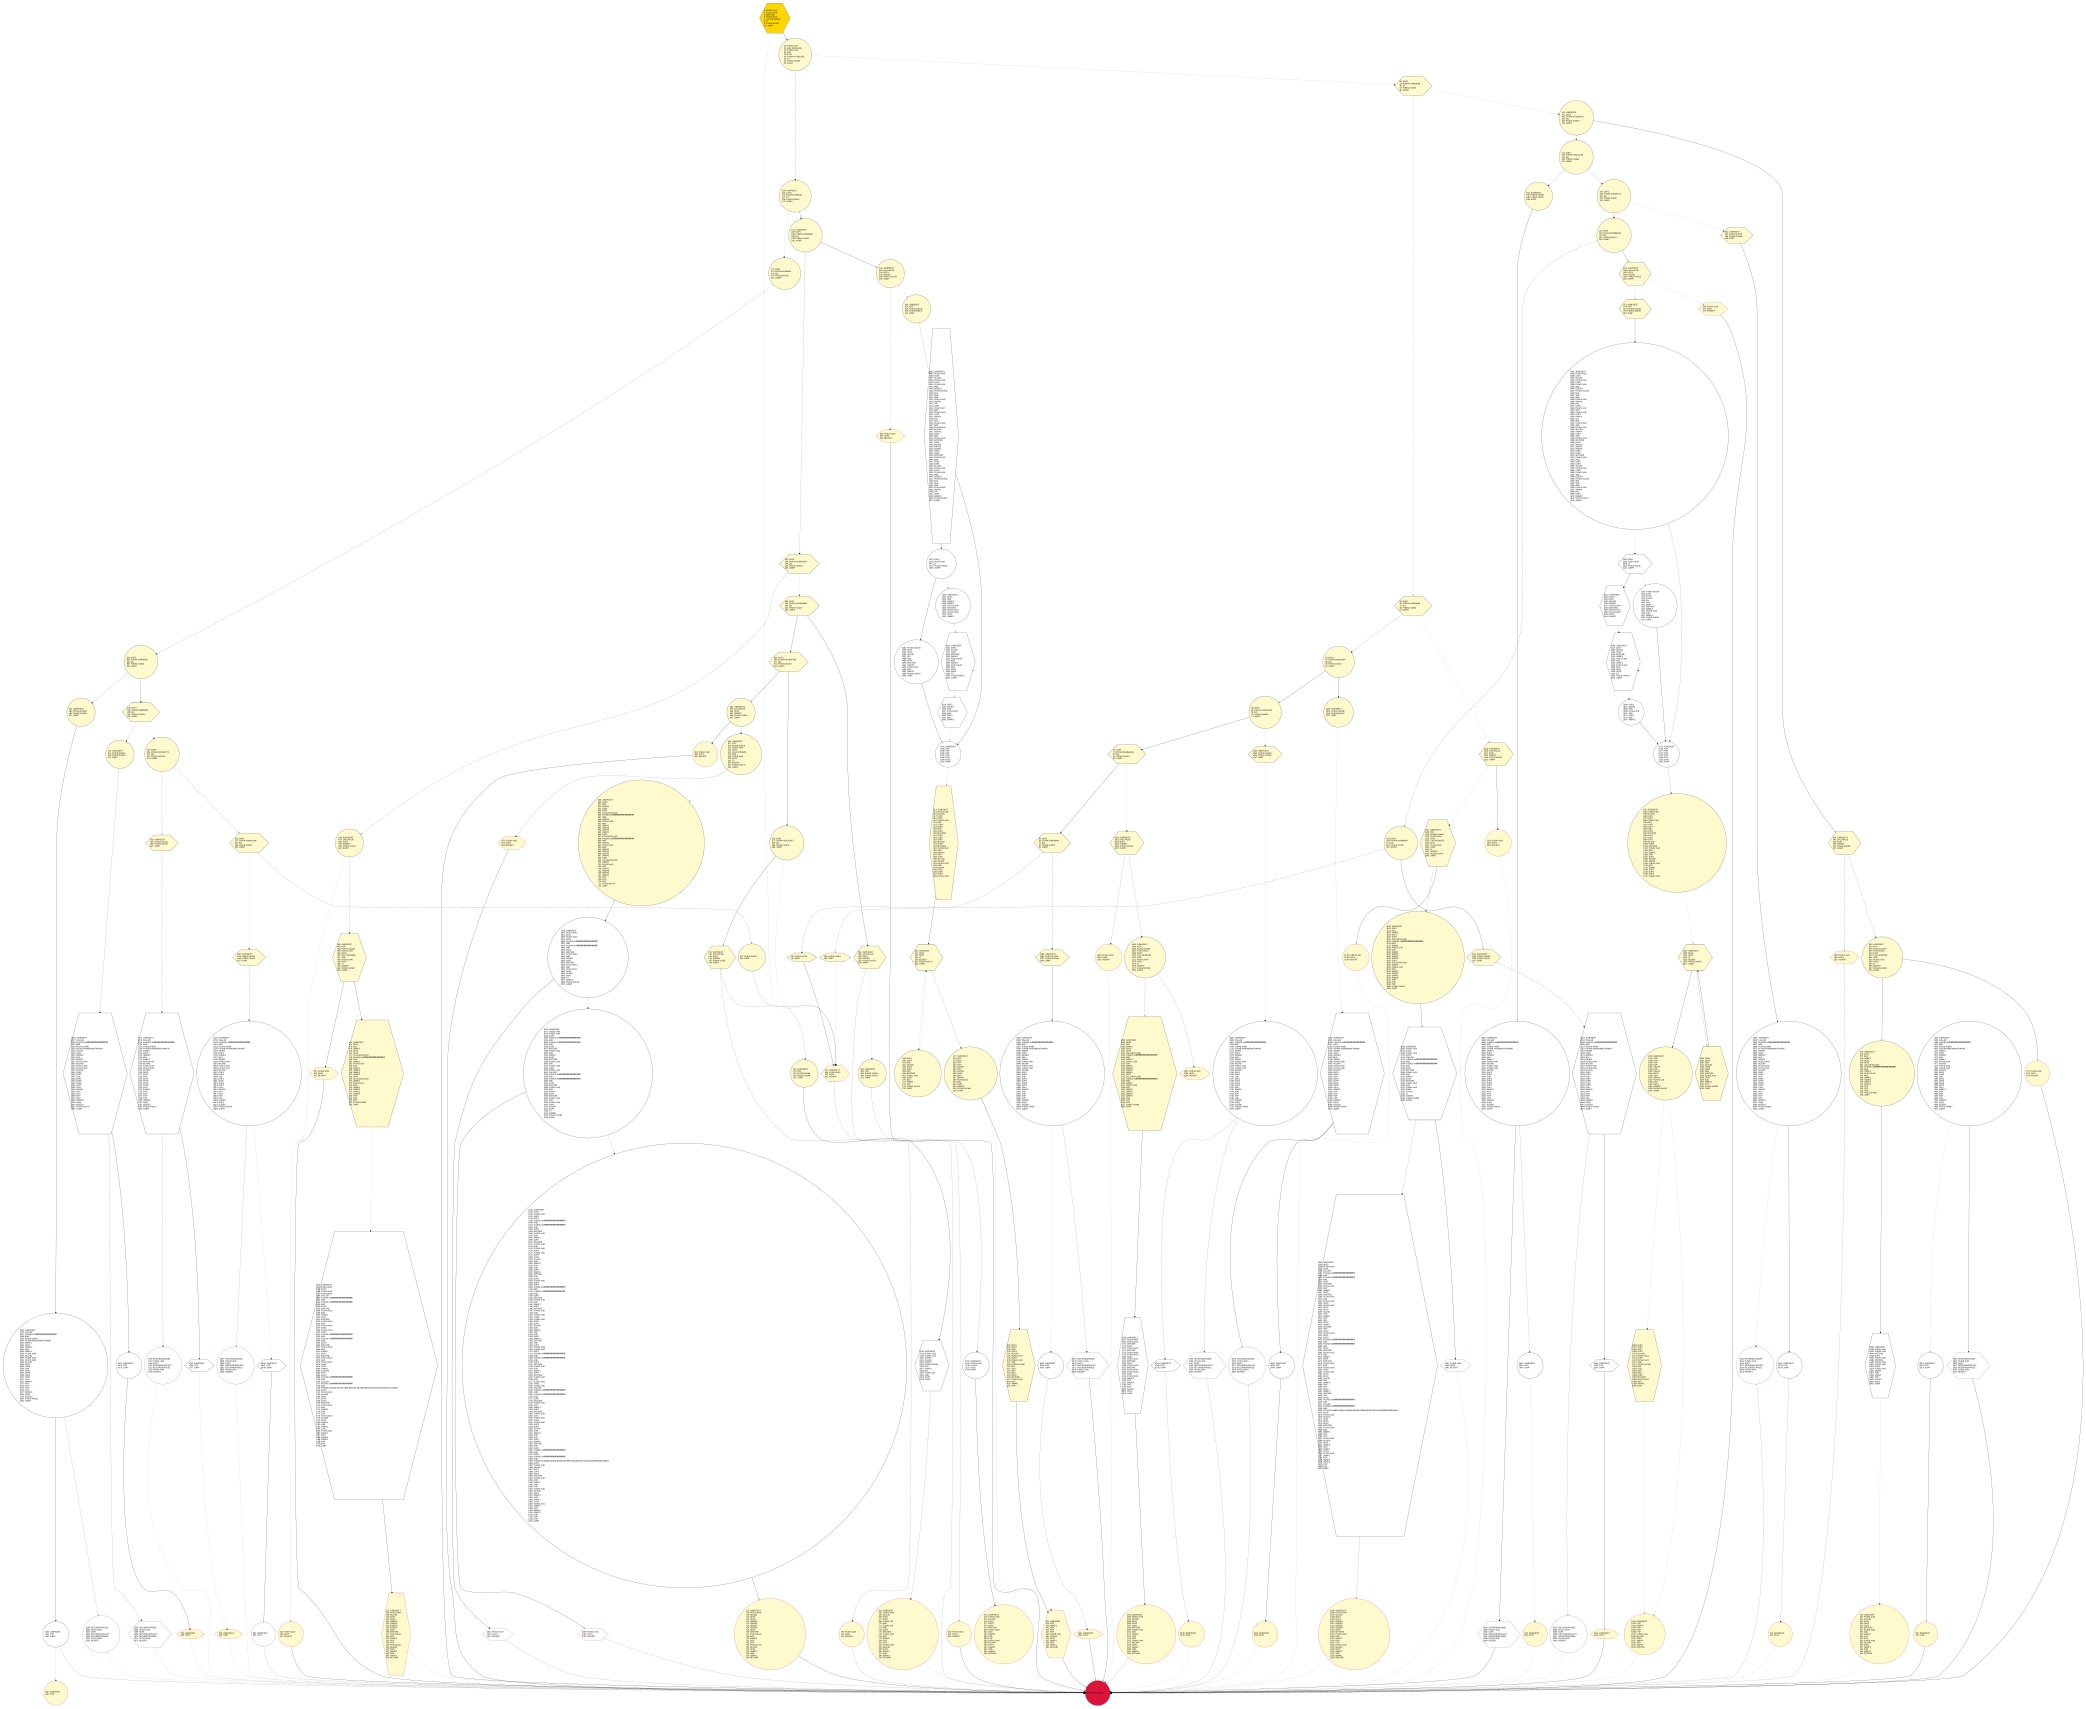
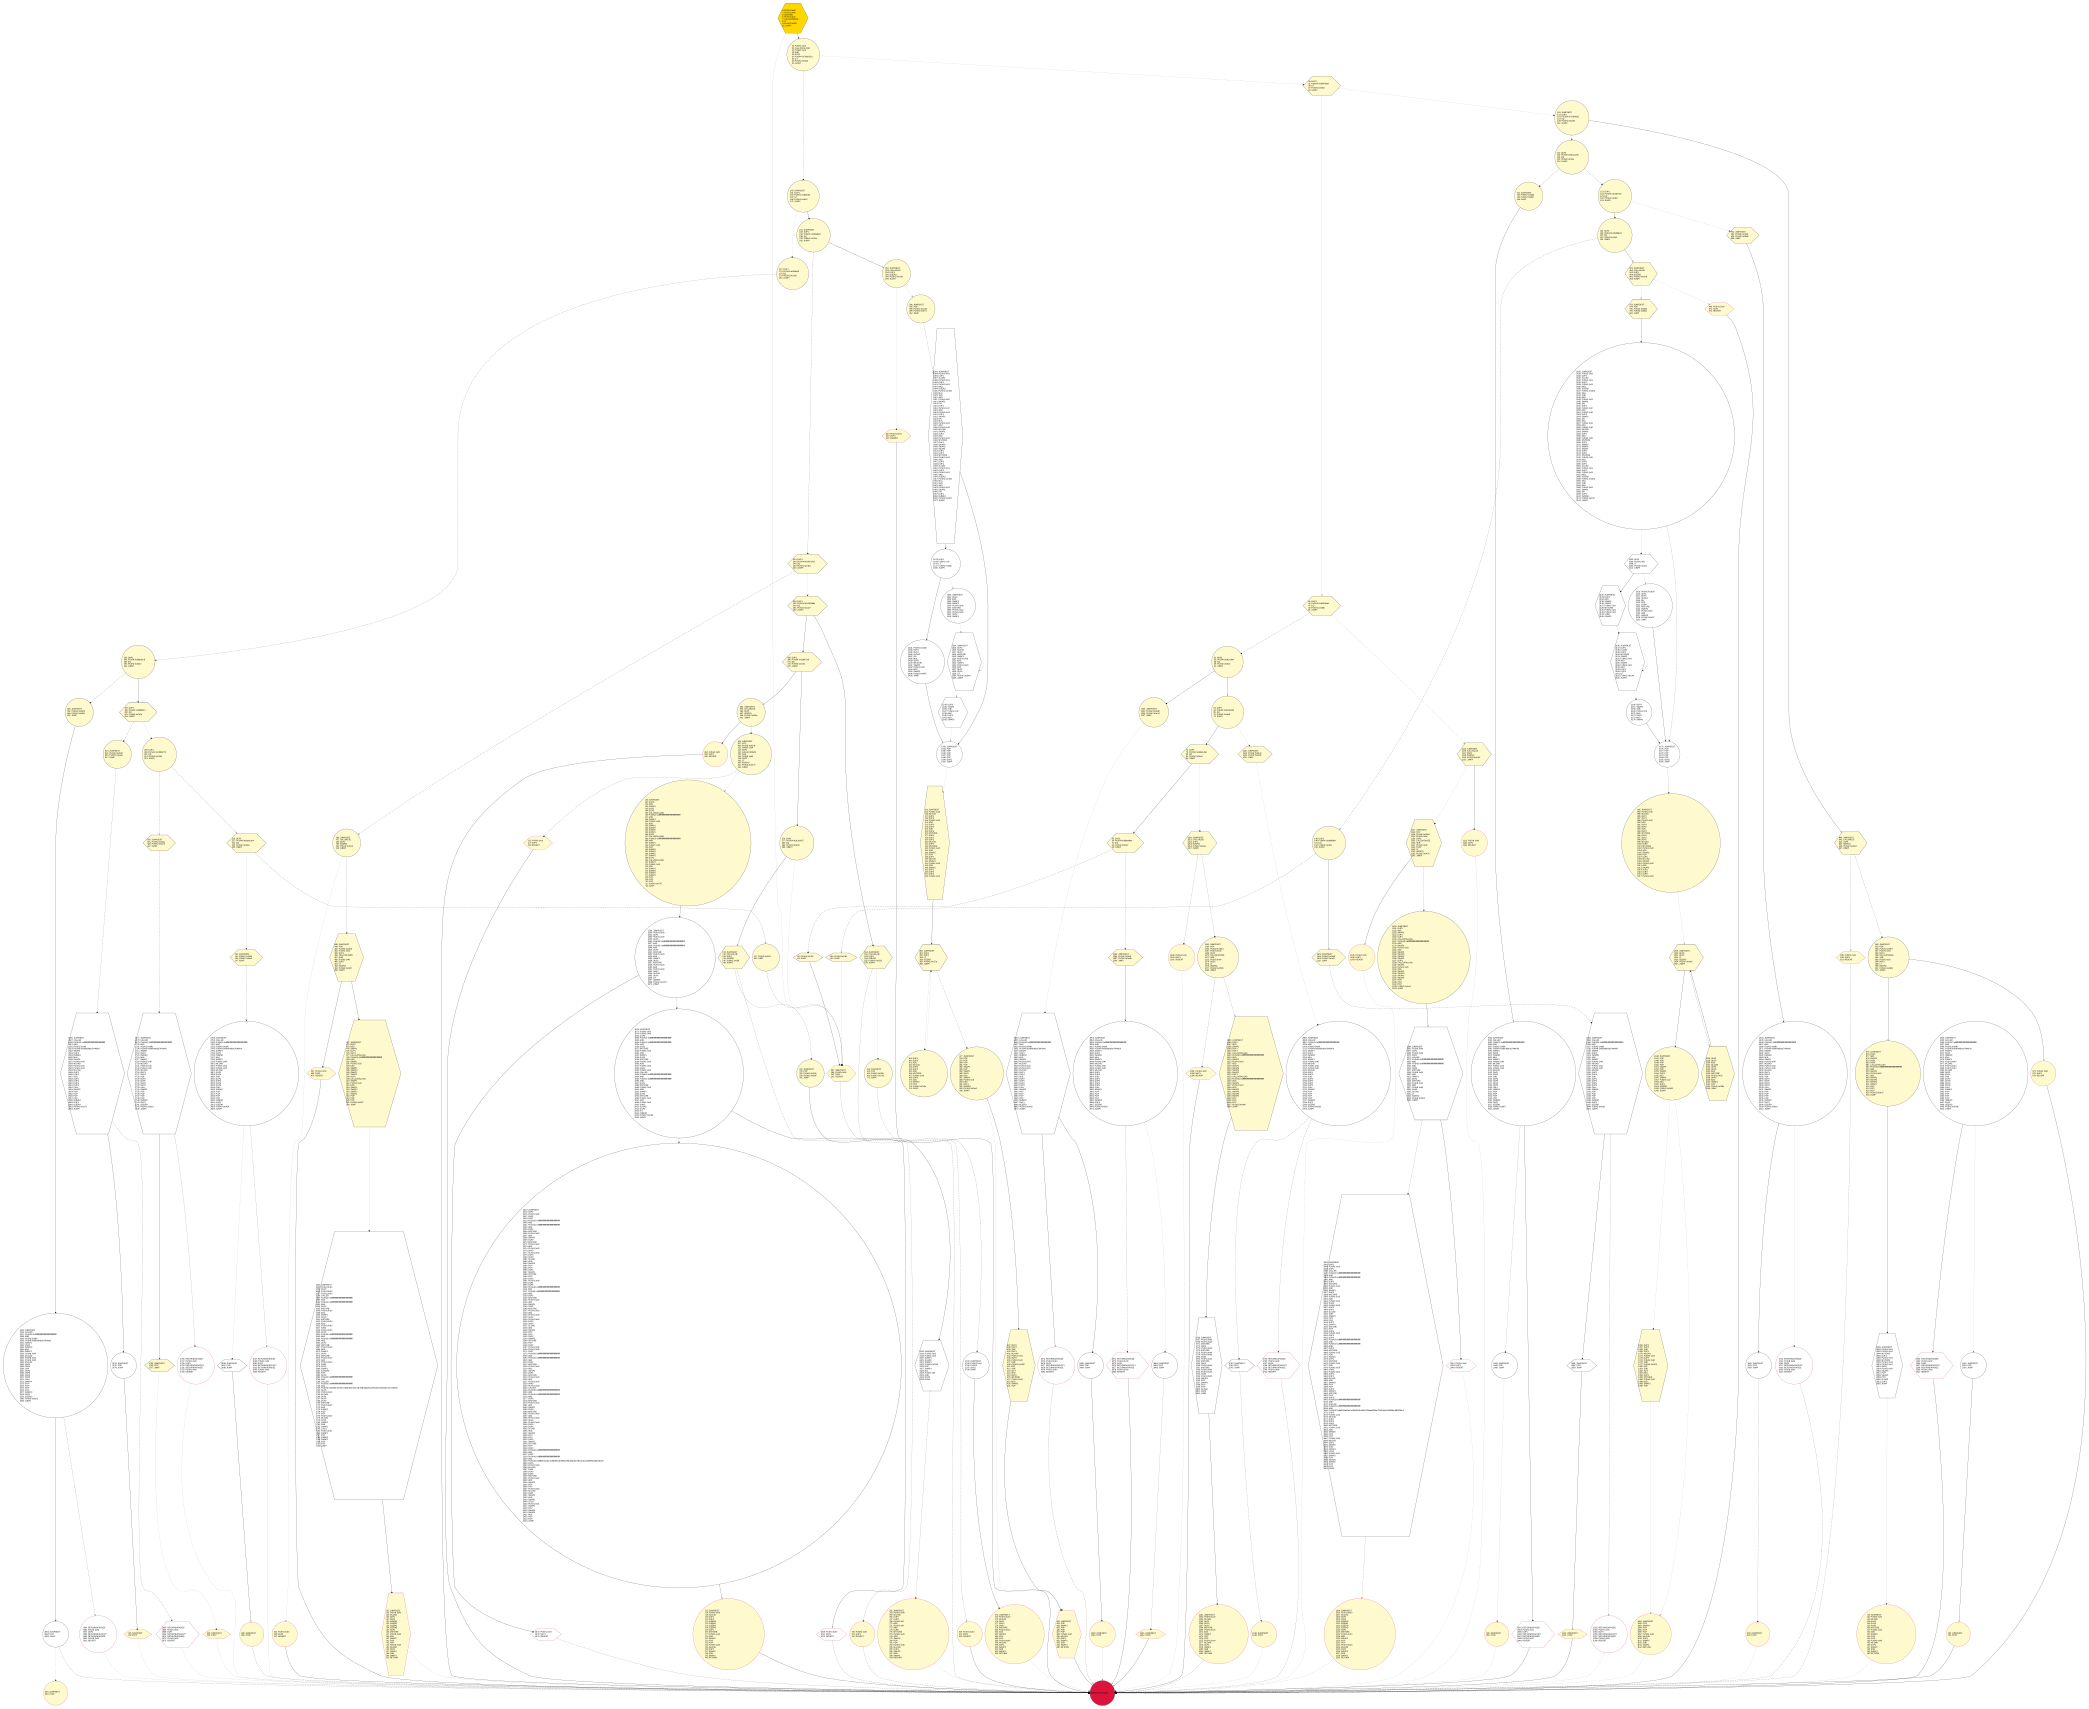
node "2755: JUMPDEST 2756: POP 2757: JUMP": fillcolor white -> lemonchiffon
edge "1281: PUSH1 0x00 1283: DUP1 1284: REVERT" -> "3884: EXIT BLOCK": added
node "838: JUMPDEST 839: STOP": fillcolor white -> lemonchiffon
